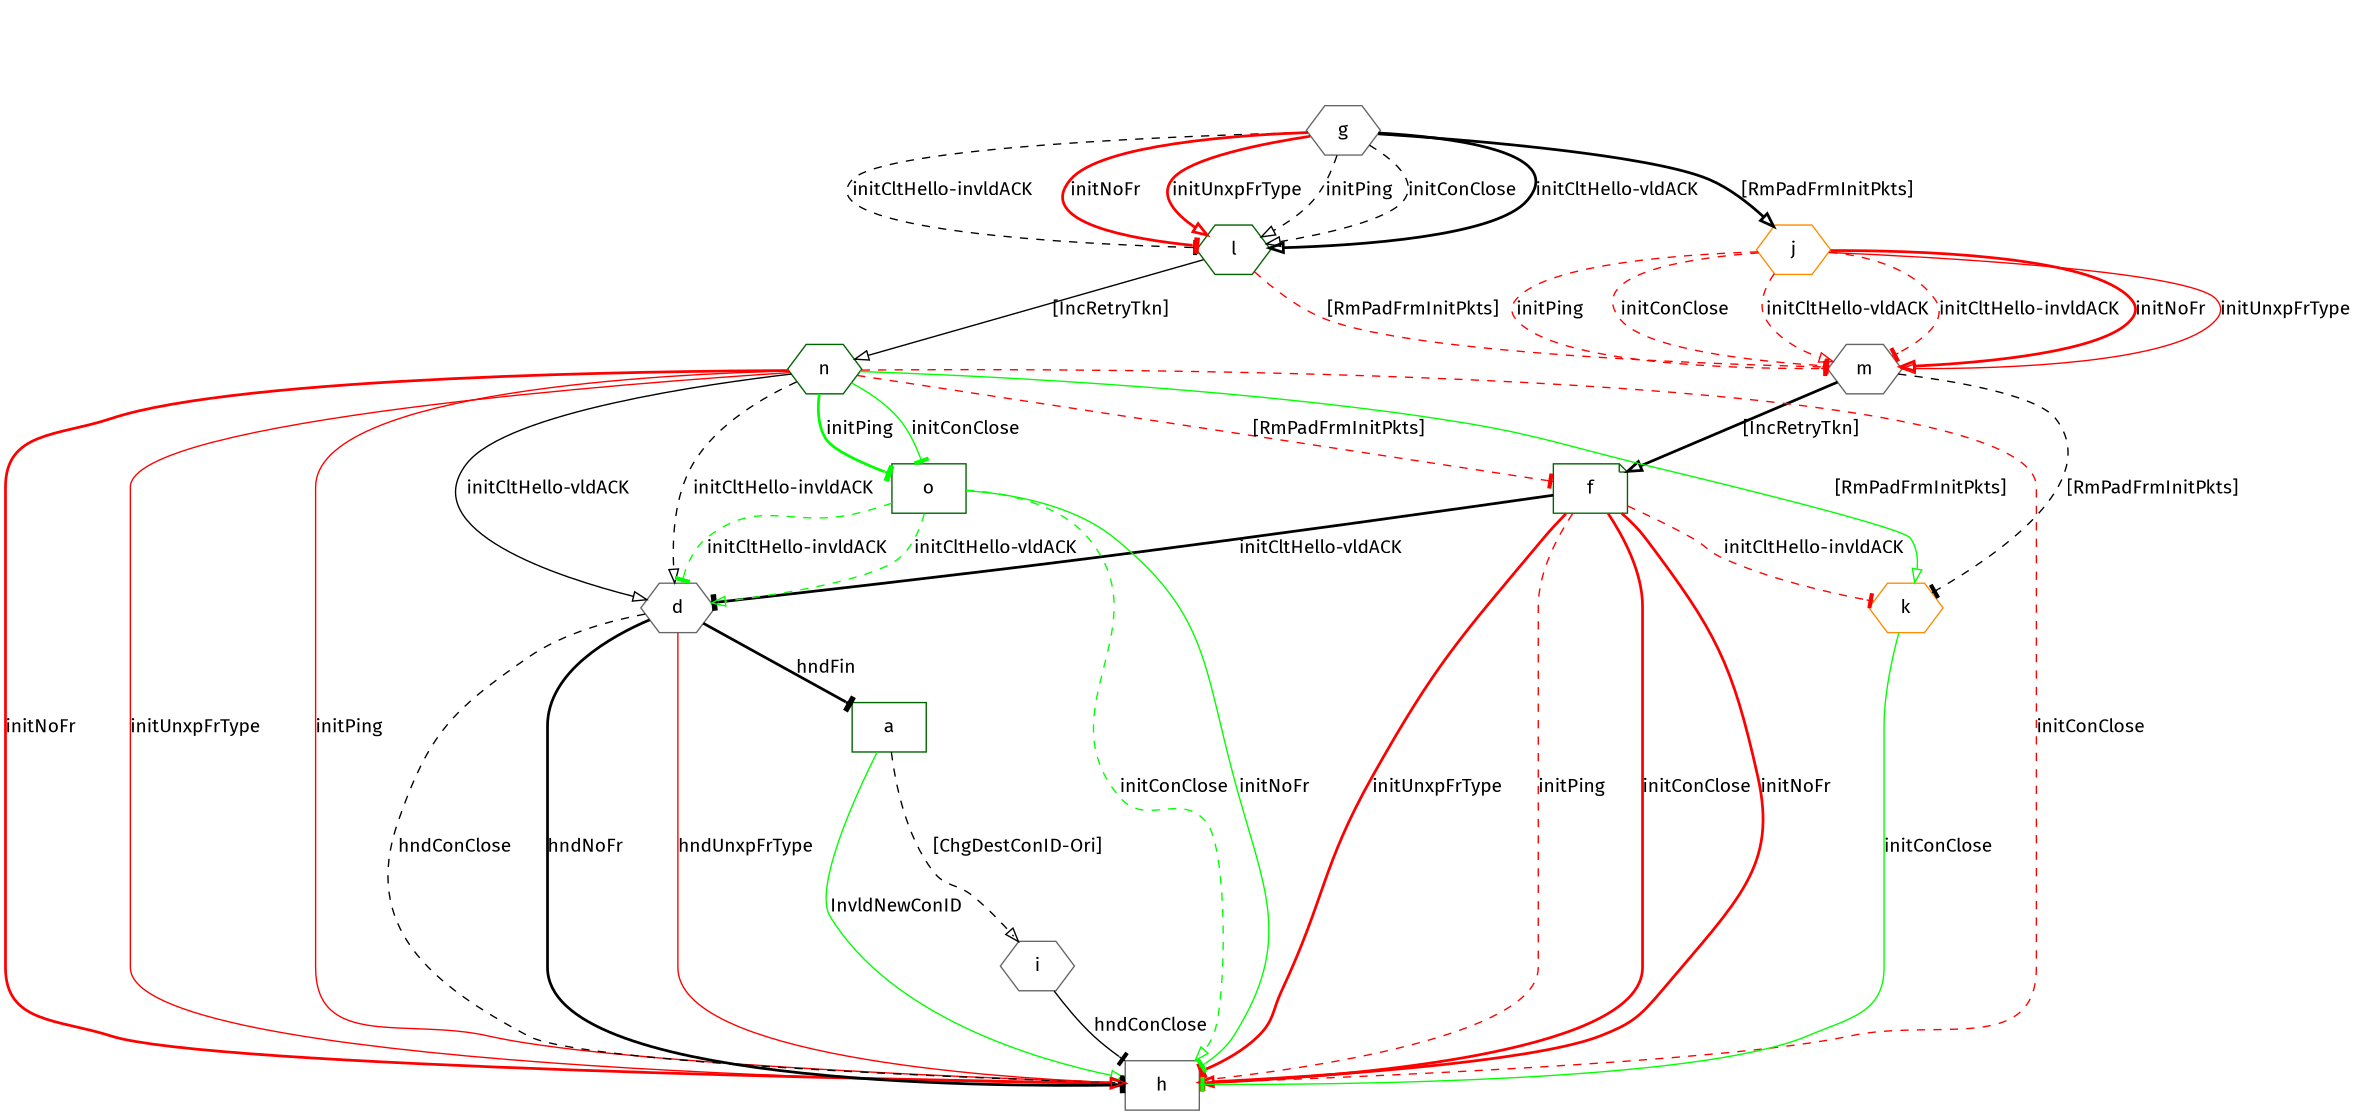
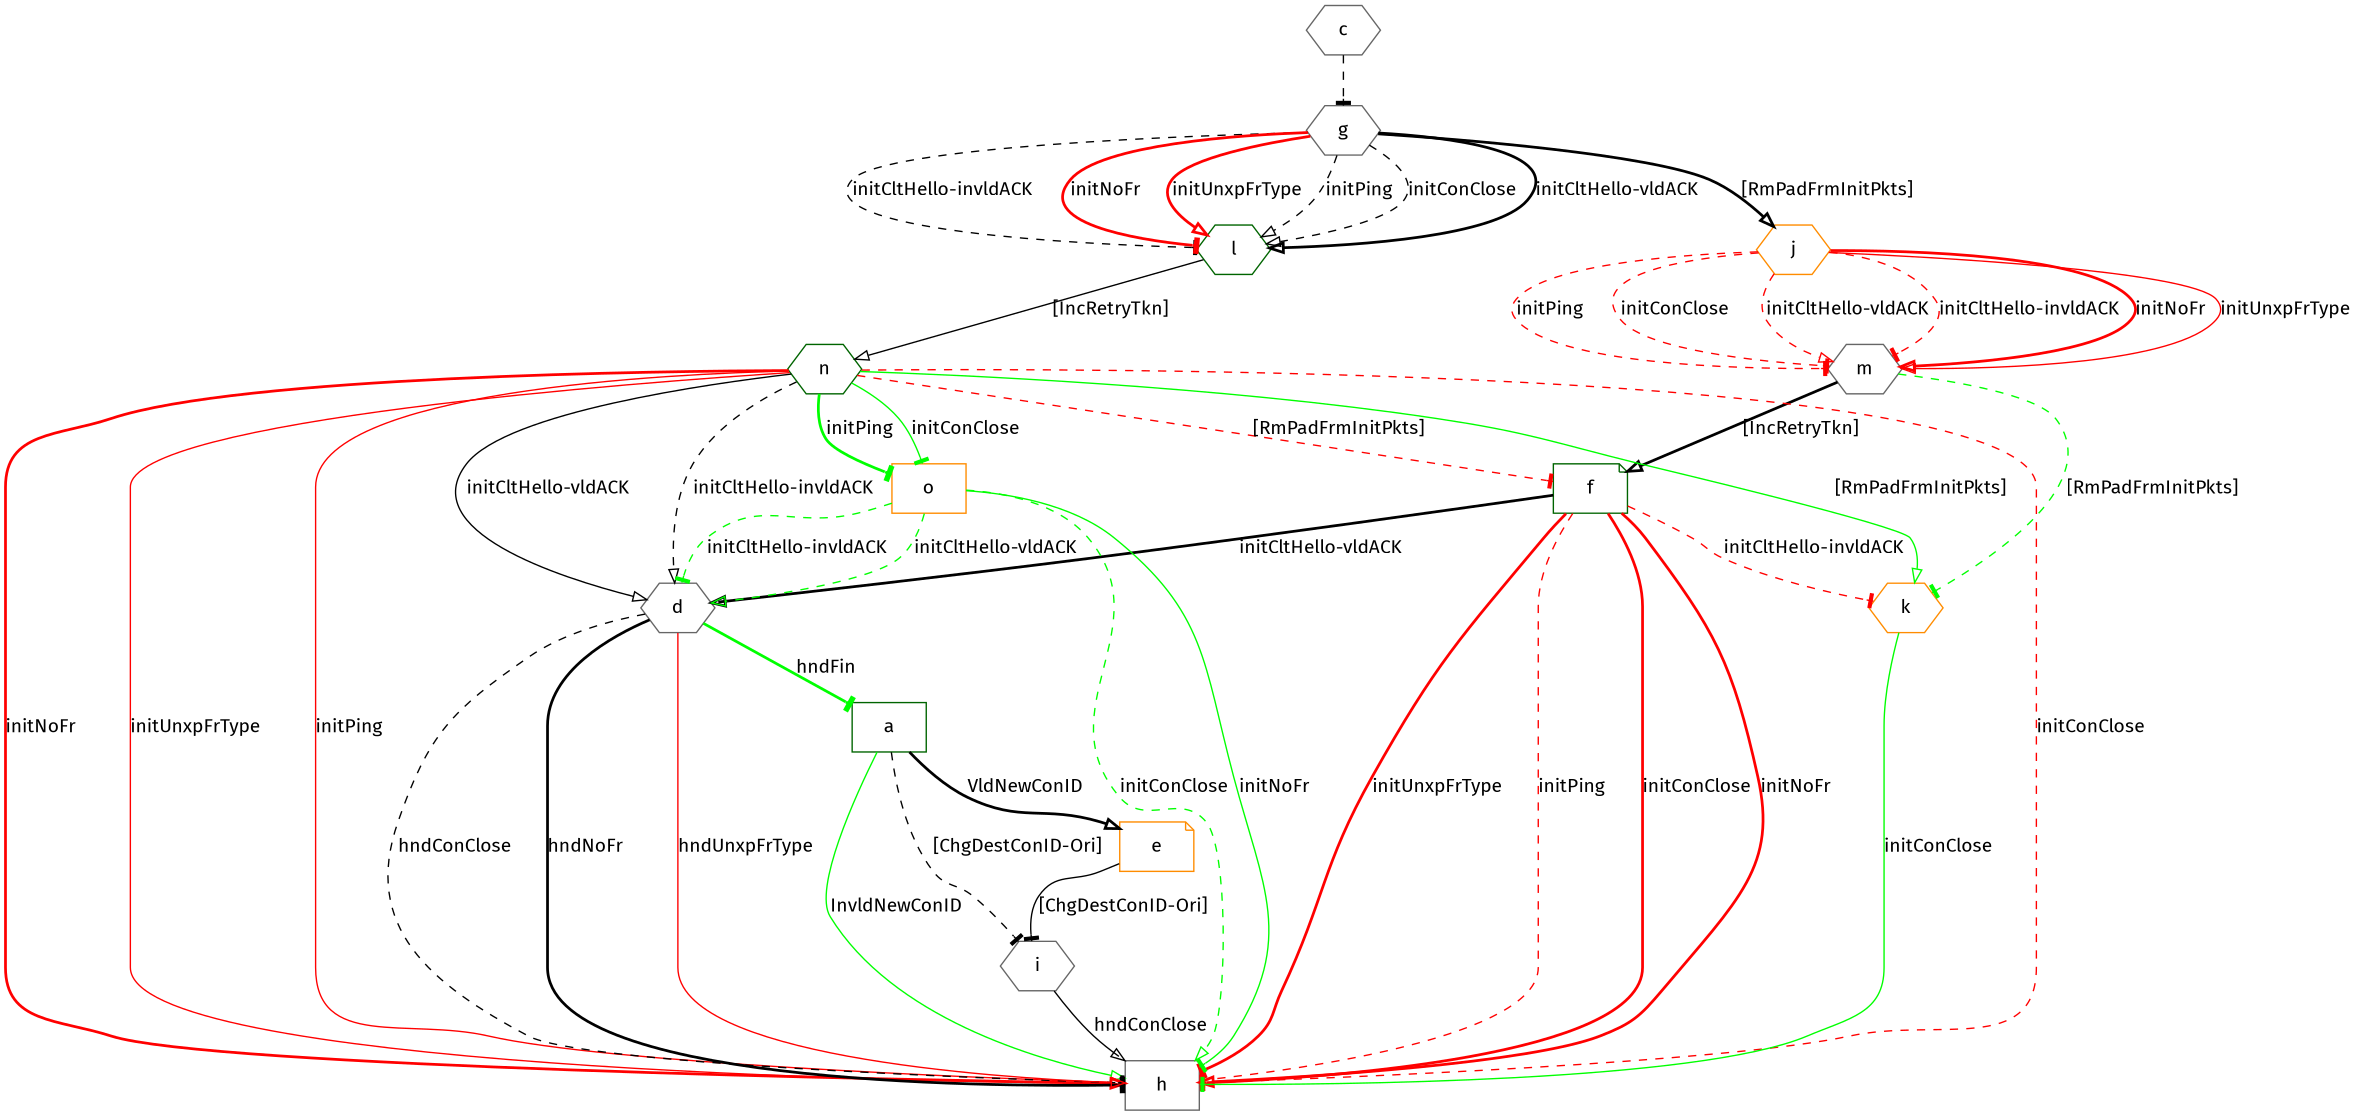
node "c": added
edge "l" -> "m": removed, label "[RmPadFrmInitPkts]"
edge "m" -> "k": color black -> green
node "o": color darkgreen -> darkorange
edge "f" -> "d": arrowhead tee -> onormal
edge "d" -> "a": color black -> green
node "e": added
edge "a" -> "i": arrowhead onormal -> tee
edge "i" -> "h": arrowhead tee -> onormal
